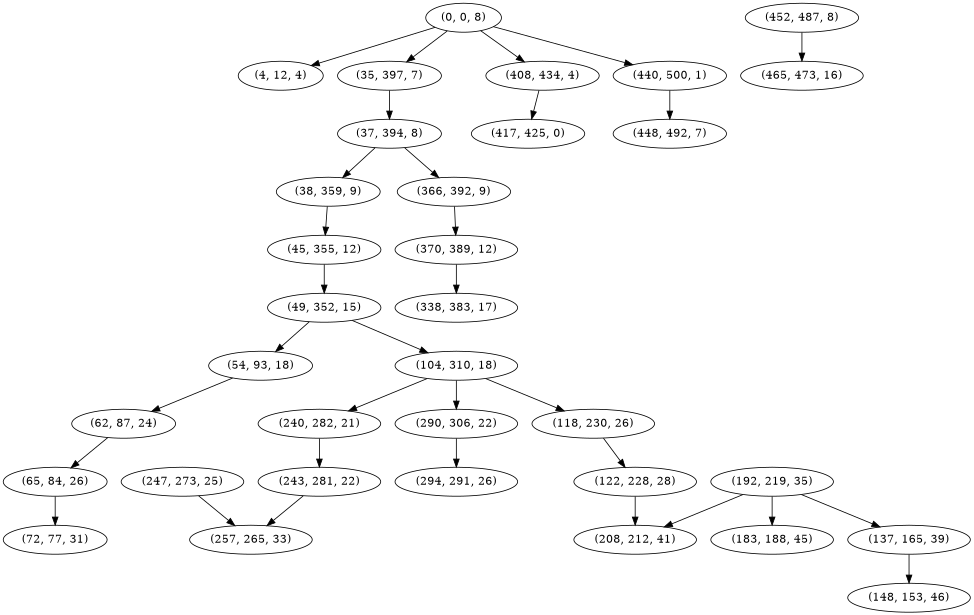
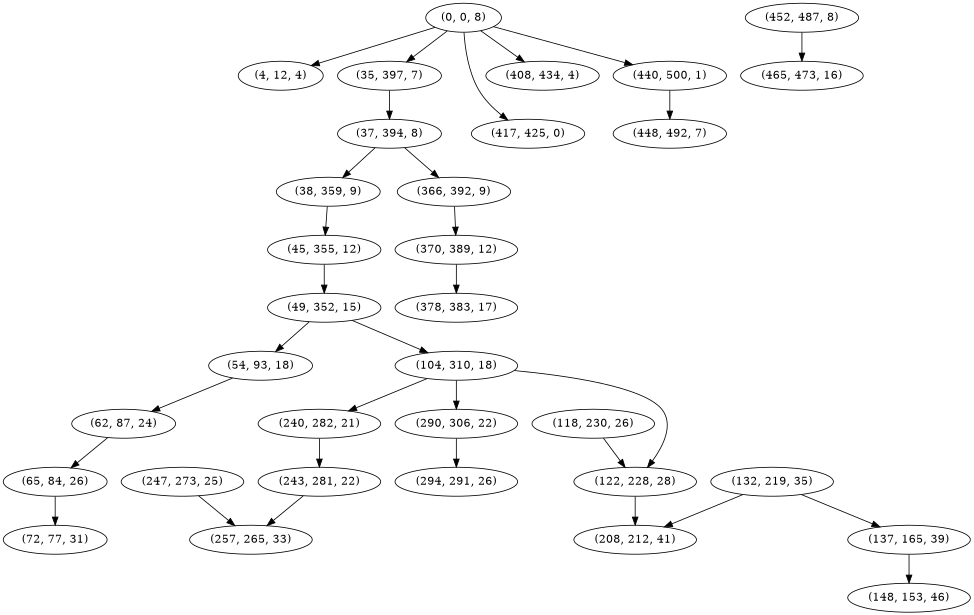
edge "(408, 434, 4)" -> "(417, 425, 0)": now "(0, 0, 8)" -> "(417, 425, 0)"
node "(338, 383, 17)": label "(338, 383, 17)" -> "(378, 383, 17)"
edge "(104, 310, 18)" -> "(118, 230, 26)": now "(104, 310, 18)" -> "(122, 228, 28)"
node "(192, 219, 35)": label "(192, 219, 35)" -> "(132, 219, 35)"
node "(183, 188, 45)": removed
